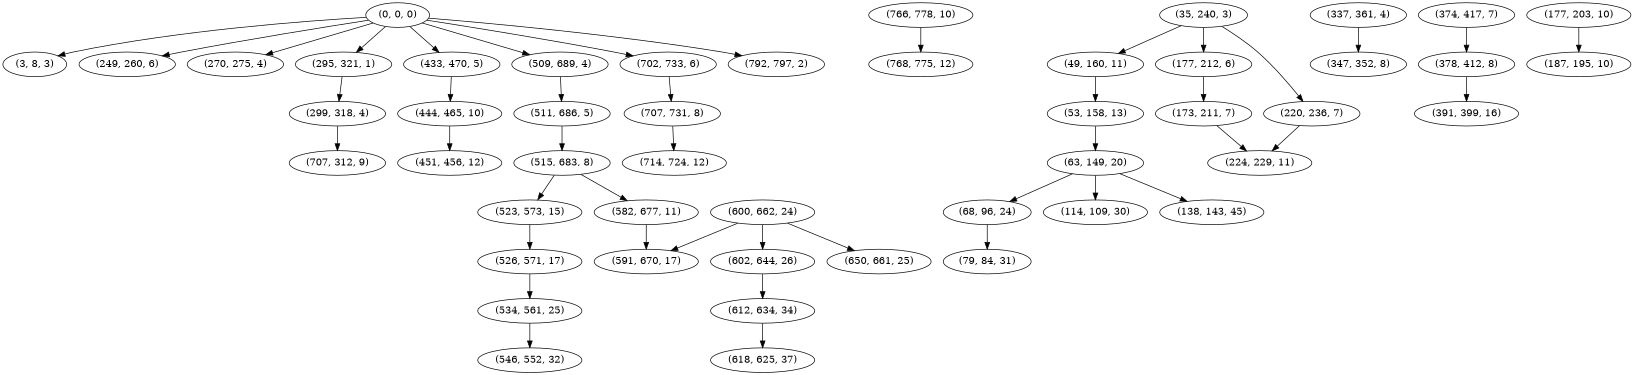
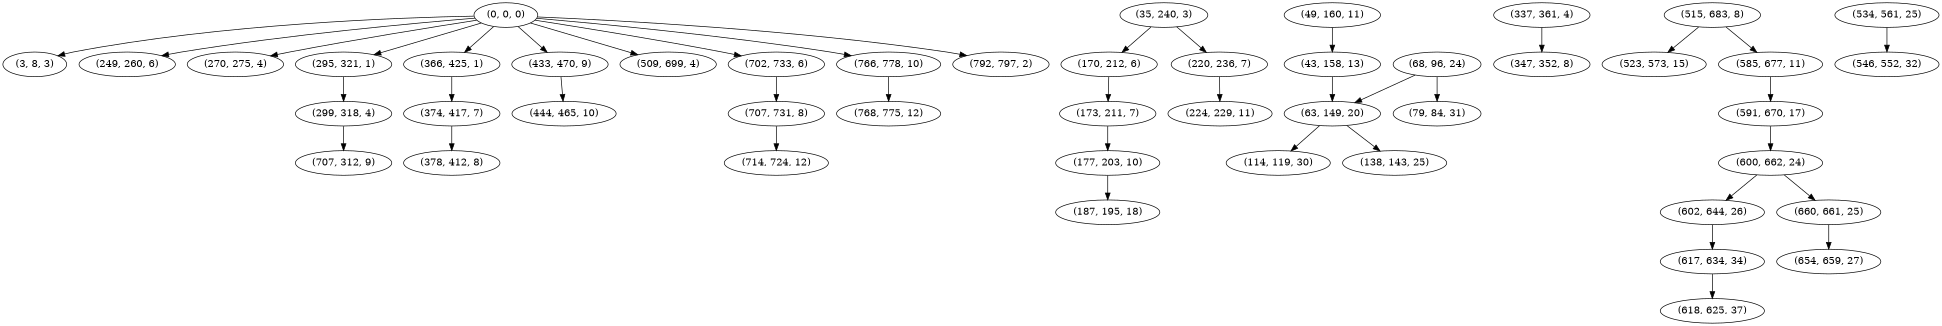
edge "(0, 0, 0)" -> "(766, 778, 10)": added
edge "(35, 240, 3)" -> "(49, 160, 11)": removed
node "(366, 425, 1)": added
node "(433, 470, 5)": label "(433, 470, 5)" -> "(433, 470, 9)"
node "(509, 689, 4)": label "(509, 689, 4)" -> "(509, 699, 4)"
node "(177, 212, 6)": label "(177, 212, 6)" -> "(170, 212, 6)"
node "(187, 195, 10)": label "(187, 195, 10)" -> "(187, 195, 18)"
node "(511, 686, 5)": removed
node "(53, 158, 13)": label "(53, 158, 13)" -> "(43, 158, 13)"
node "(391, 399, 16)": removed
edge "(173, 211, 7)" -> "(224, 229, 11)": now "(173, 211, 7)" -> "(177, 203, 10)"
node "(451, 456, 12)": removed
edge "(63, 149, 20)" -> "(68, 96, 24)": reversed
node "(582, 677, 11)": label "(582, 677, 11)" -> "(585, 677, 11)"
node "(114, 109, 30)": label "(114, 109, 30)" -> "(114, 119, 30)"
node "(138, 143, 45)": label "(138, 143, 45)" -> "(138, 143, 25)"
edge "(600, 662, 24)" -> "(591, 670, 17)": reversed
node "(526, 571, 17)": removed
node "(650, 661, 25)": label "(650, 661, 25)" -> "(660, 661, 25)"
node "(654, 659, 27)": added
node "(612, 634, 34)": label "(612, 634, 34)" -> "(617, 634, 34)"
